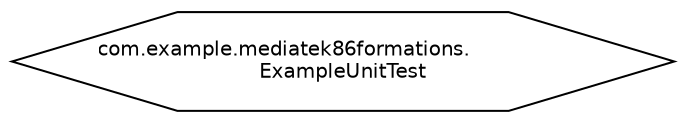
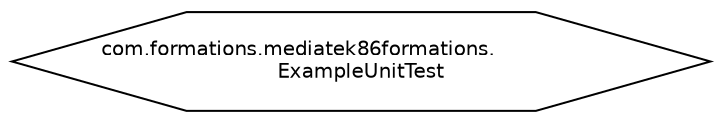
node "com.example.mediatek86formations. ExampleUnitTest": label "com.example.mediatek86formations. ExampleUnitTest" -> "com.formations.mediatek86formations. ExampleUnitTest"
